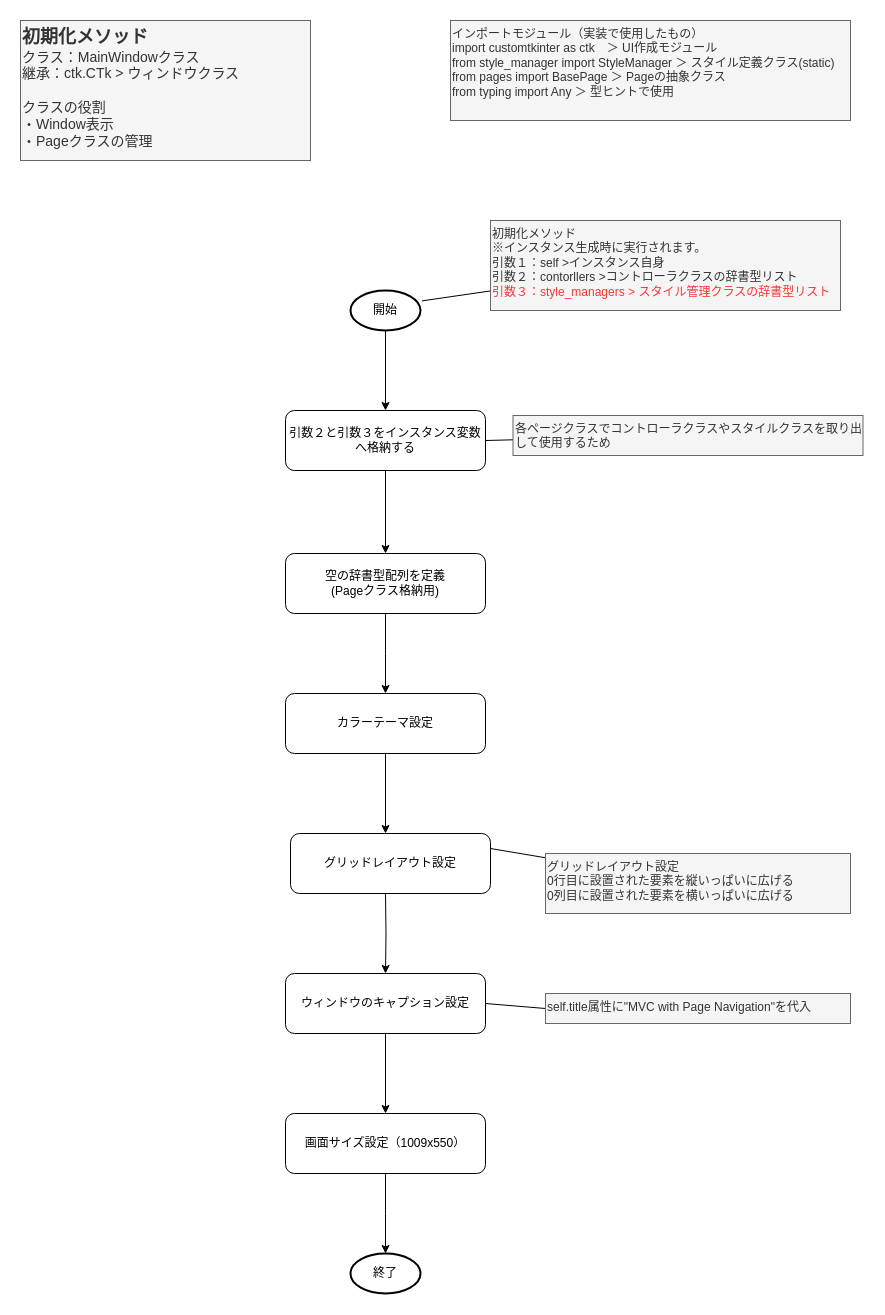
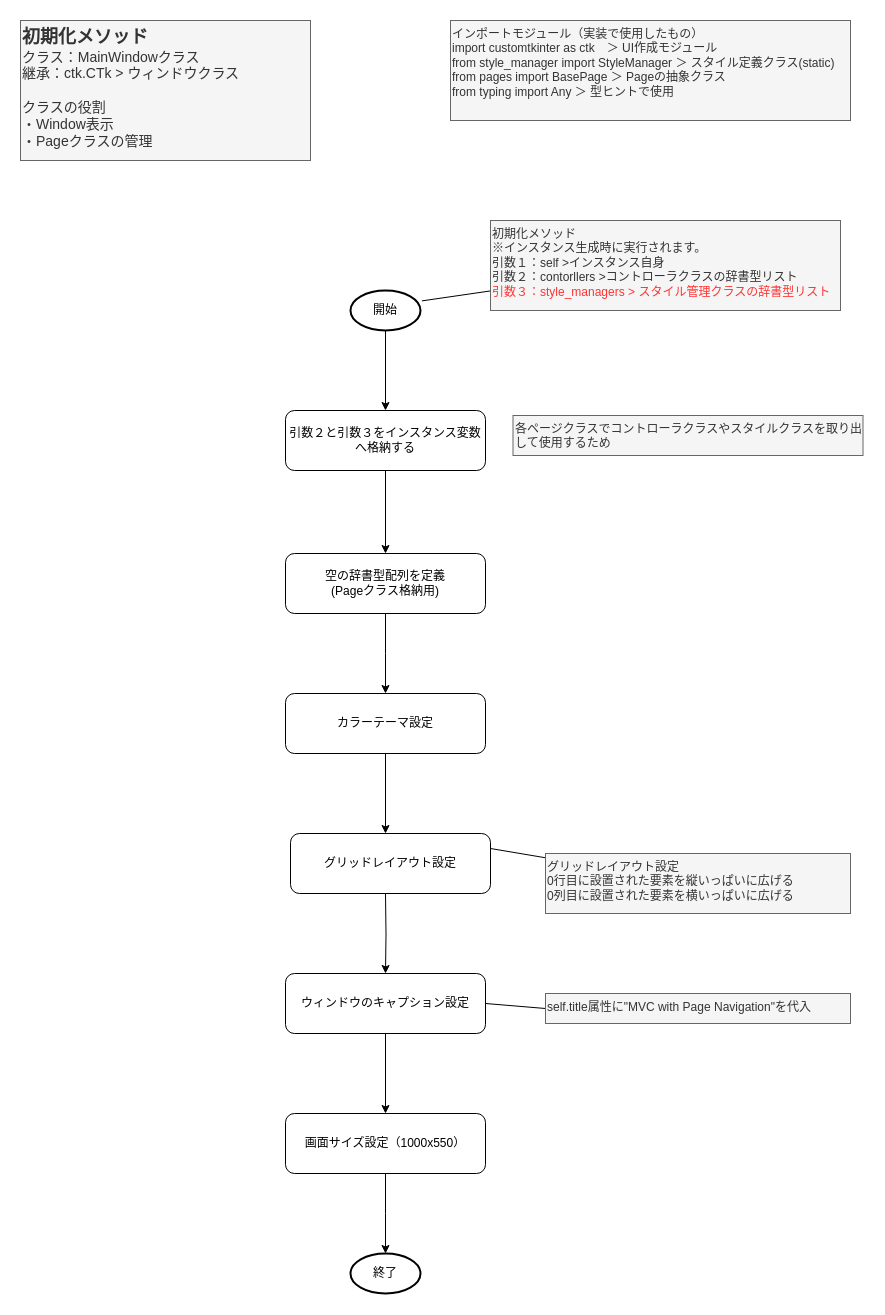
edge "各ページクラスでコントローラクラスやスタイルクラスを取り出して使用するため" -- "引数２と引数３をインスタンス変数へ格納する": removed
node "画面サイズ設定（1009x550）": label "画面サイズ設定（1009x550）" -> "画面サイズ設定（1000x550）"
